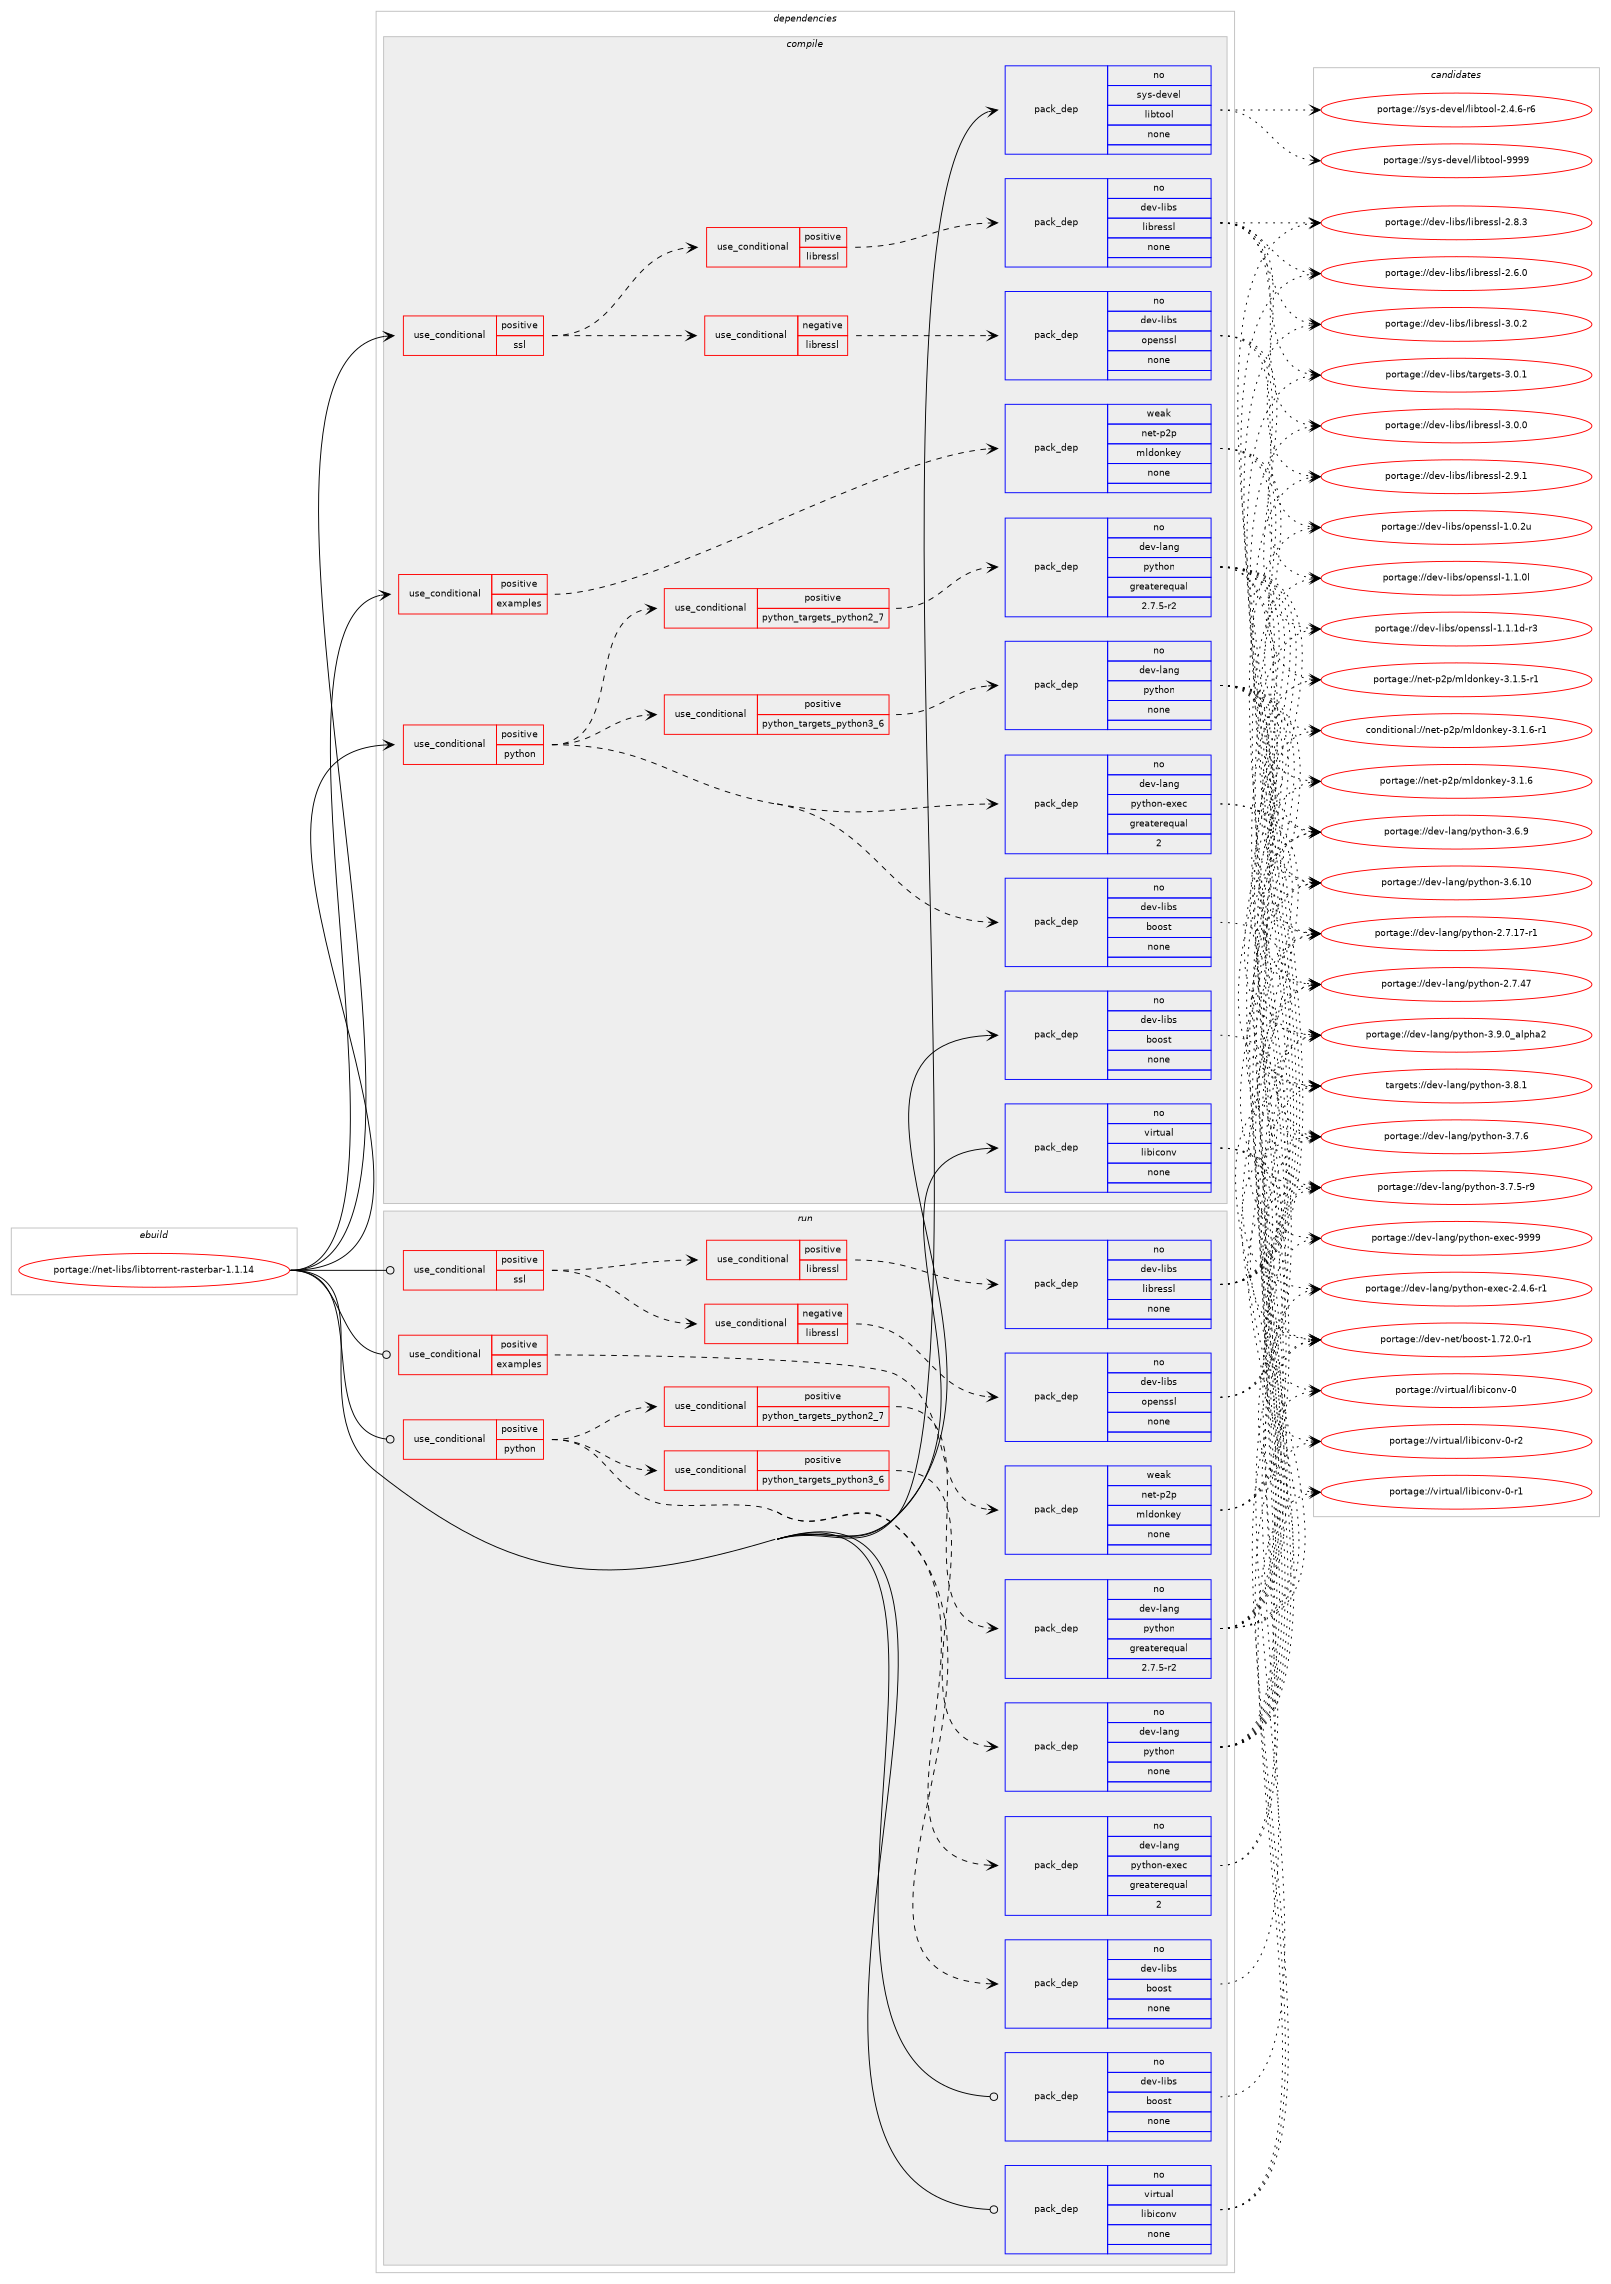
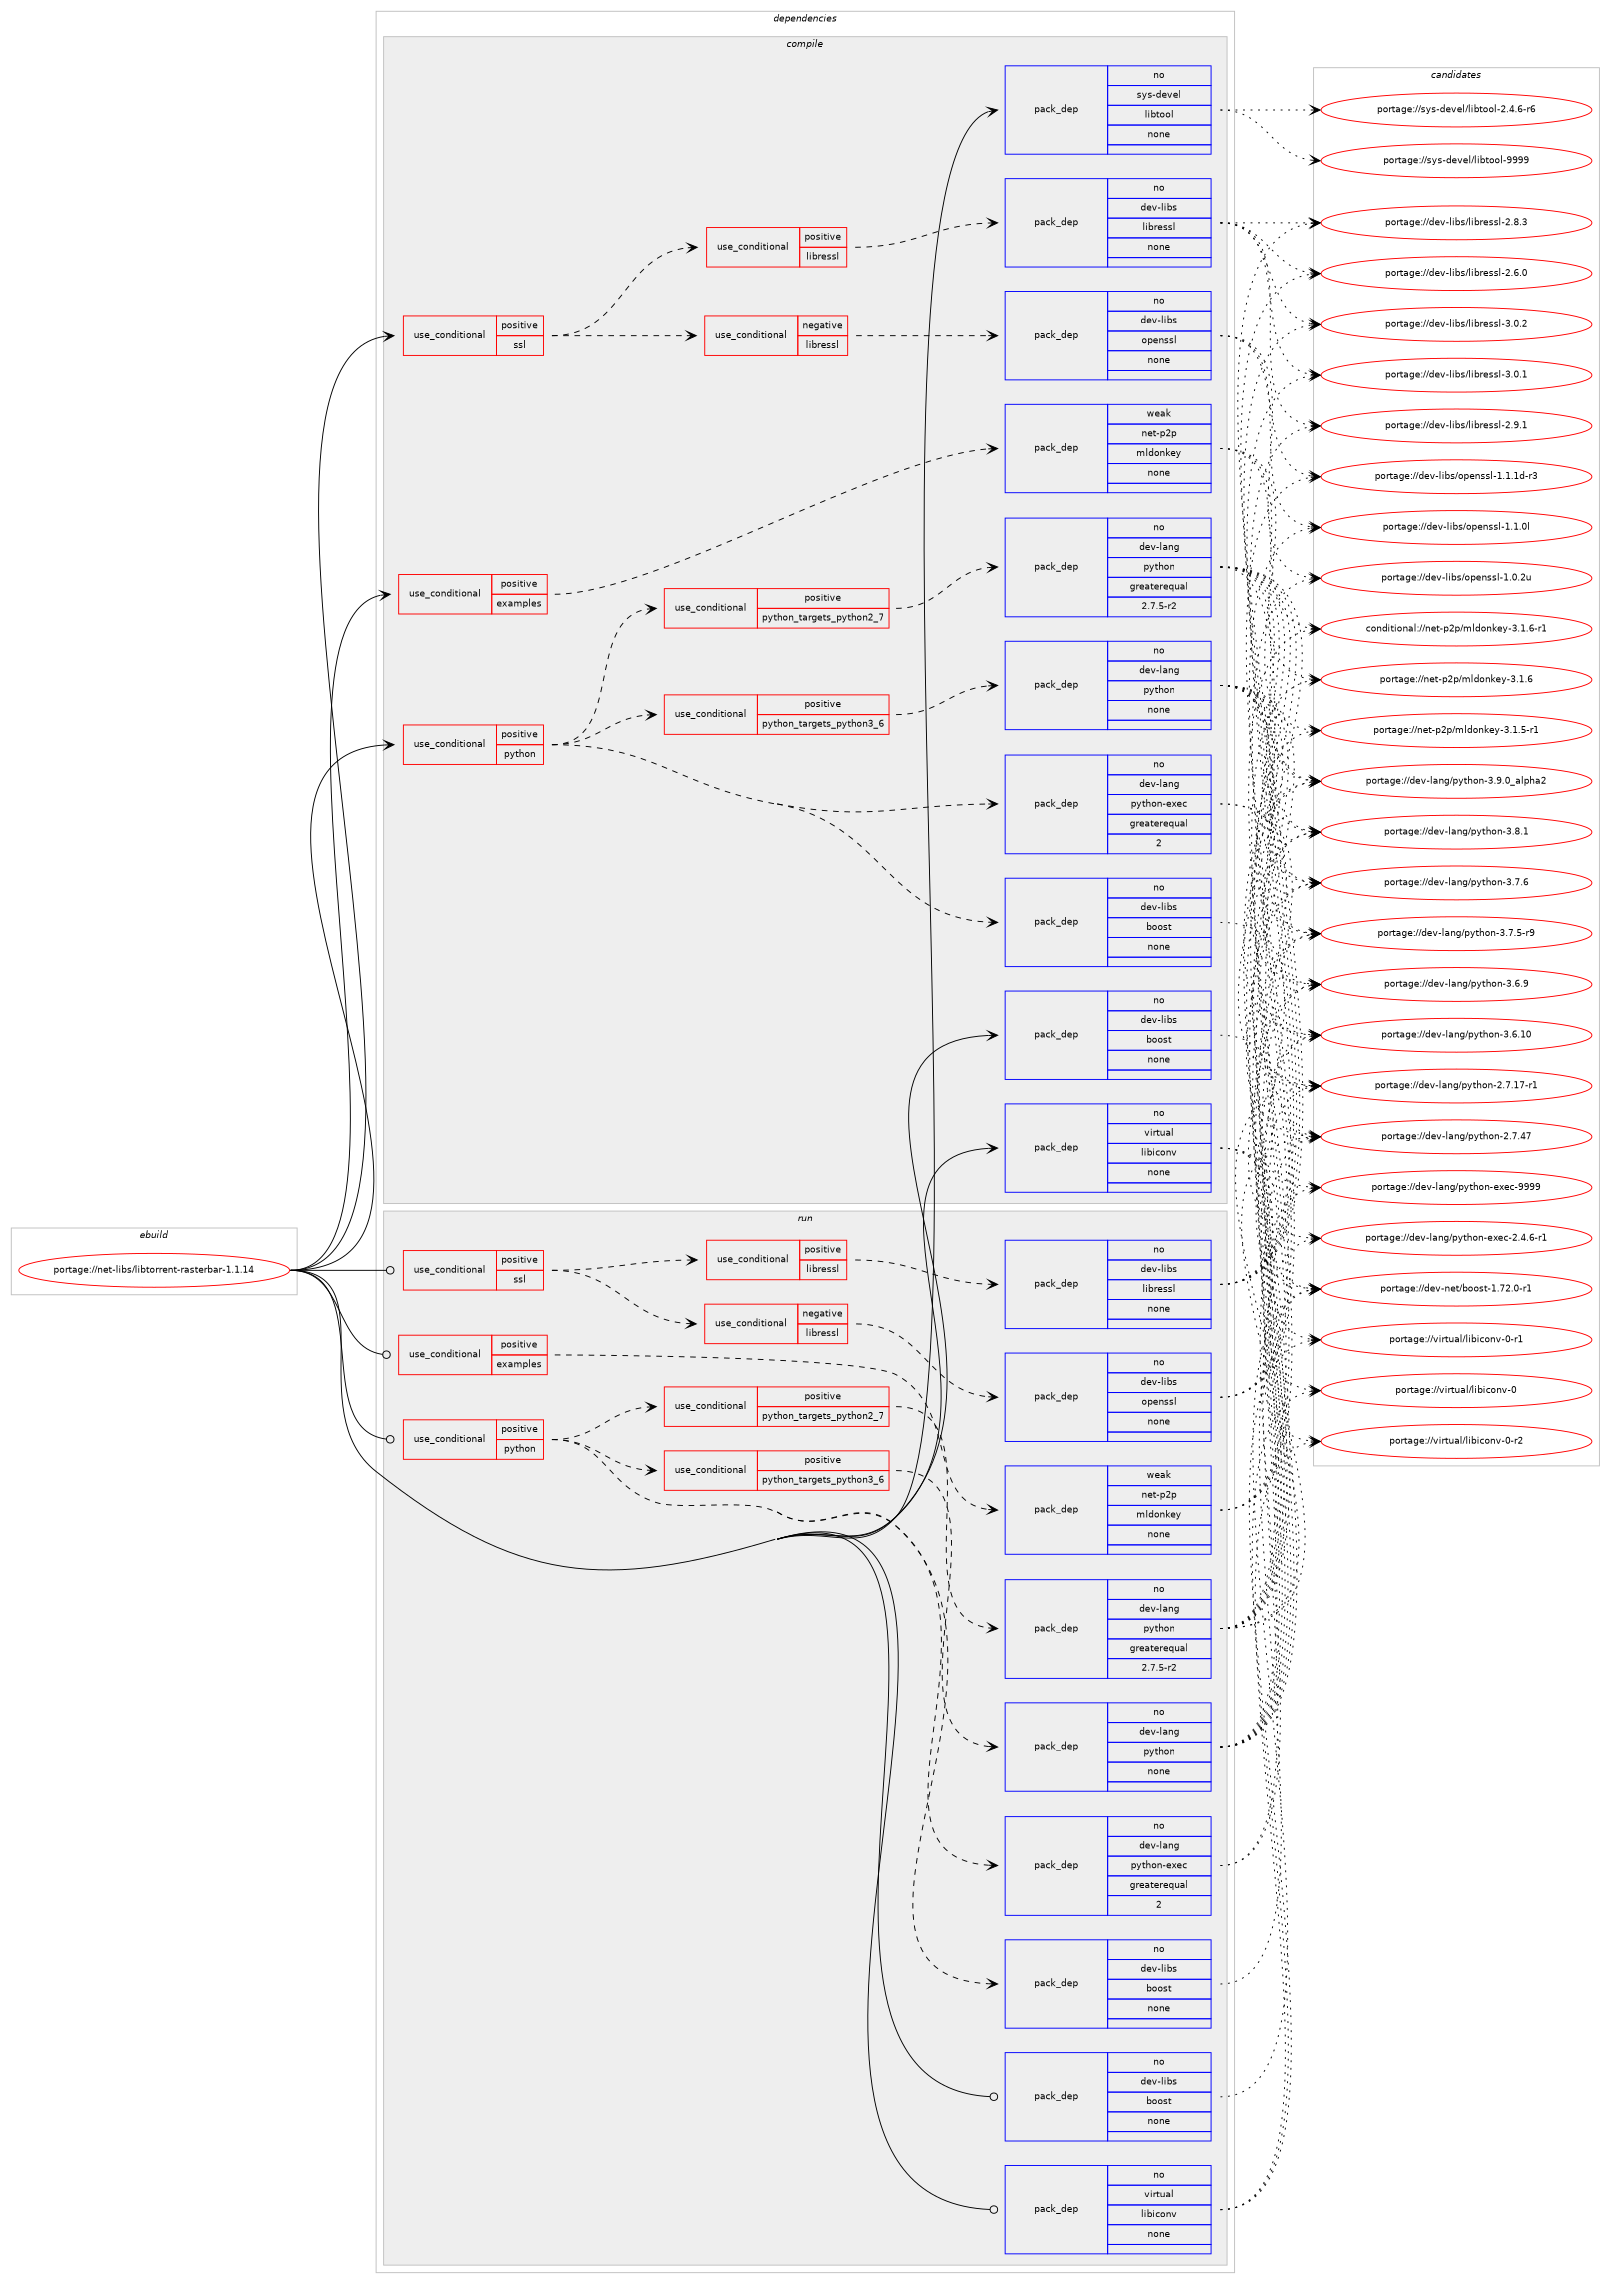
node "portage://dev-libs/targets-3.0.1": label "portage://dev-libs/targets-3.0.1" -> "portage://dev-libs/libressl-3.0.1"
node "portage://dev-libs/libressl-3.0.0": removed
node "targets://dev-lang/python-3.8.1": label "targets://dev-lang/python-3.8.1" -> "portage://dev-lang/python-3.8.1"
